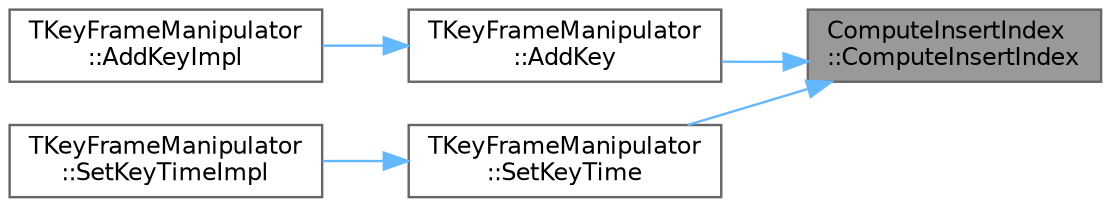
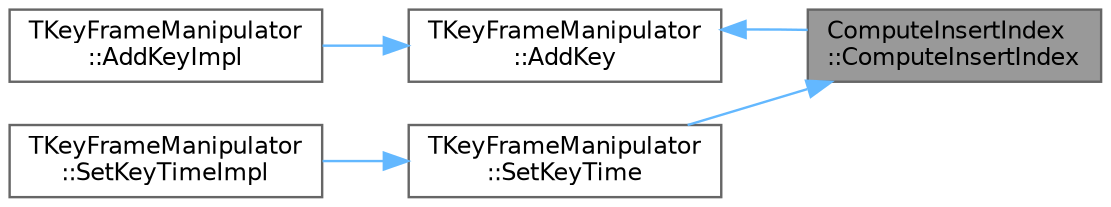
edge "TKeyFrameManipulator ::AddKey" -> "ComputeInsertIndex ::ComputeInsertIndex": reversed
